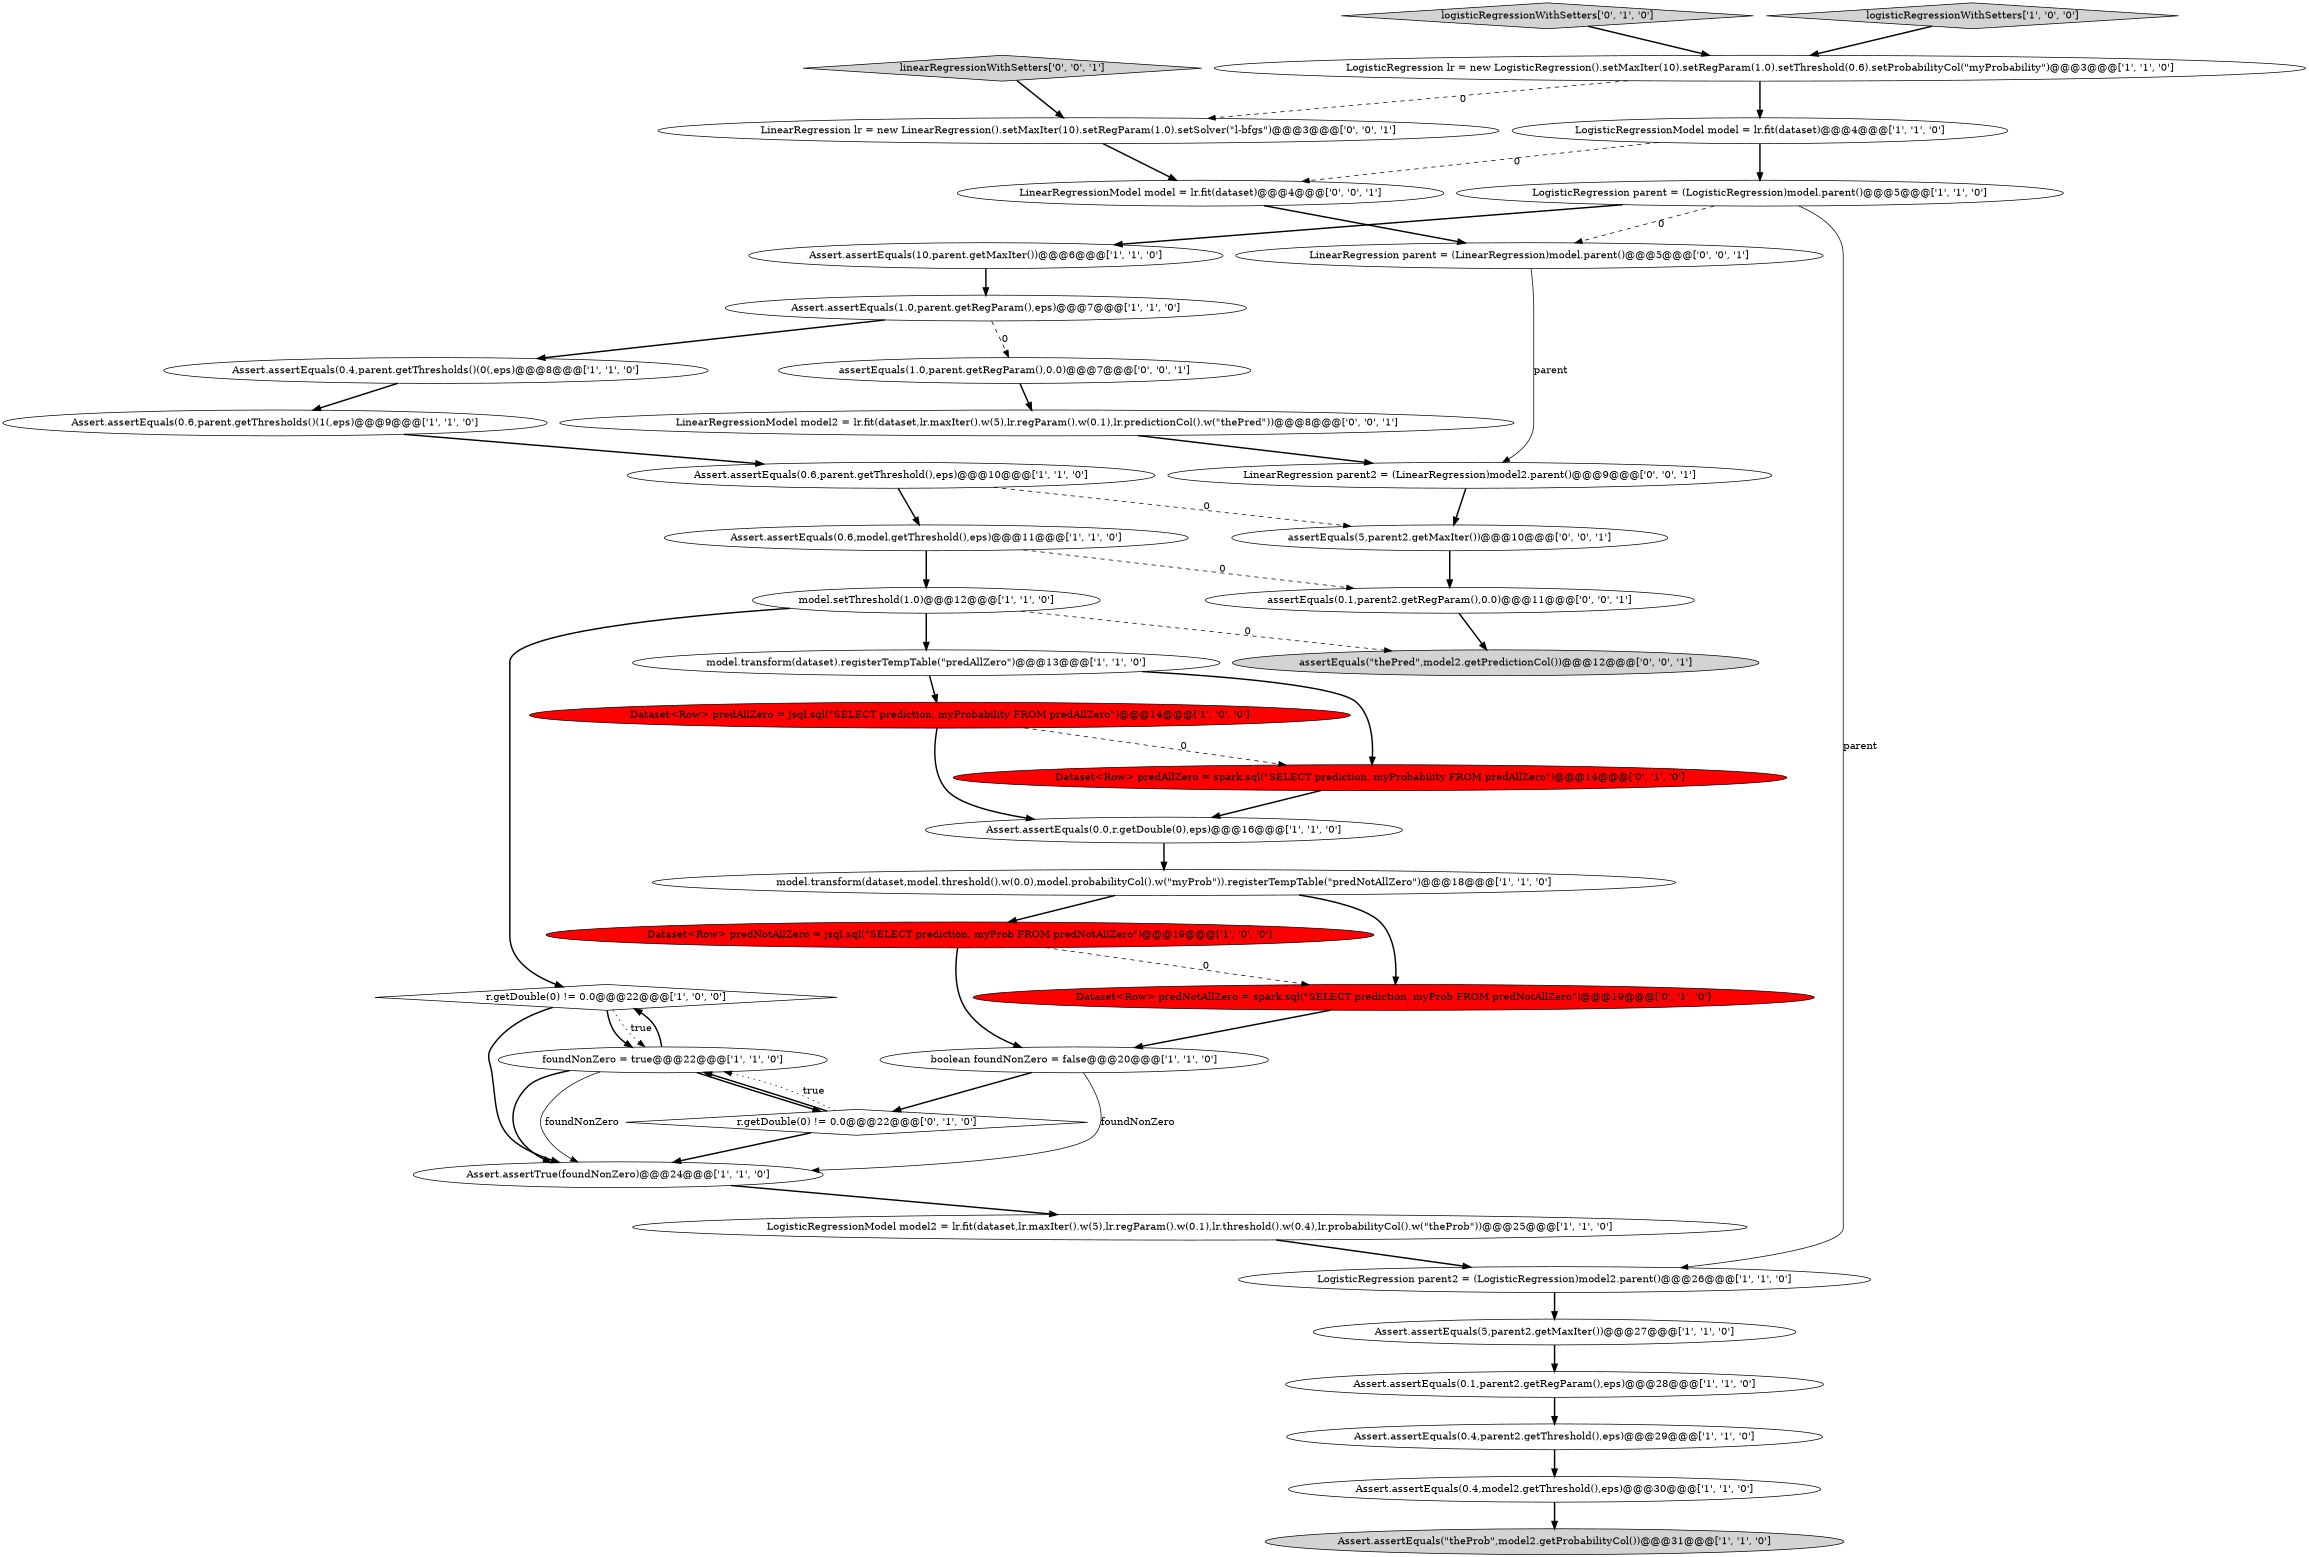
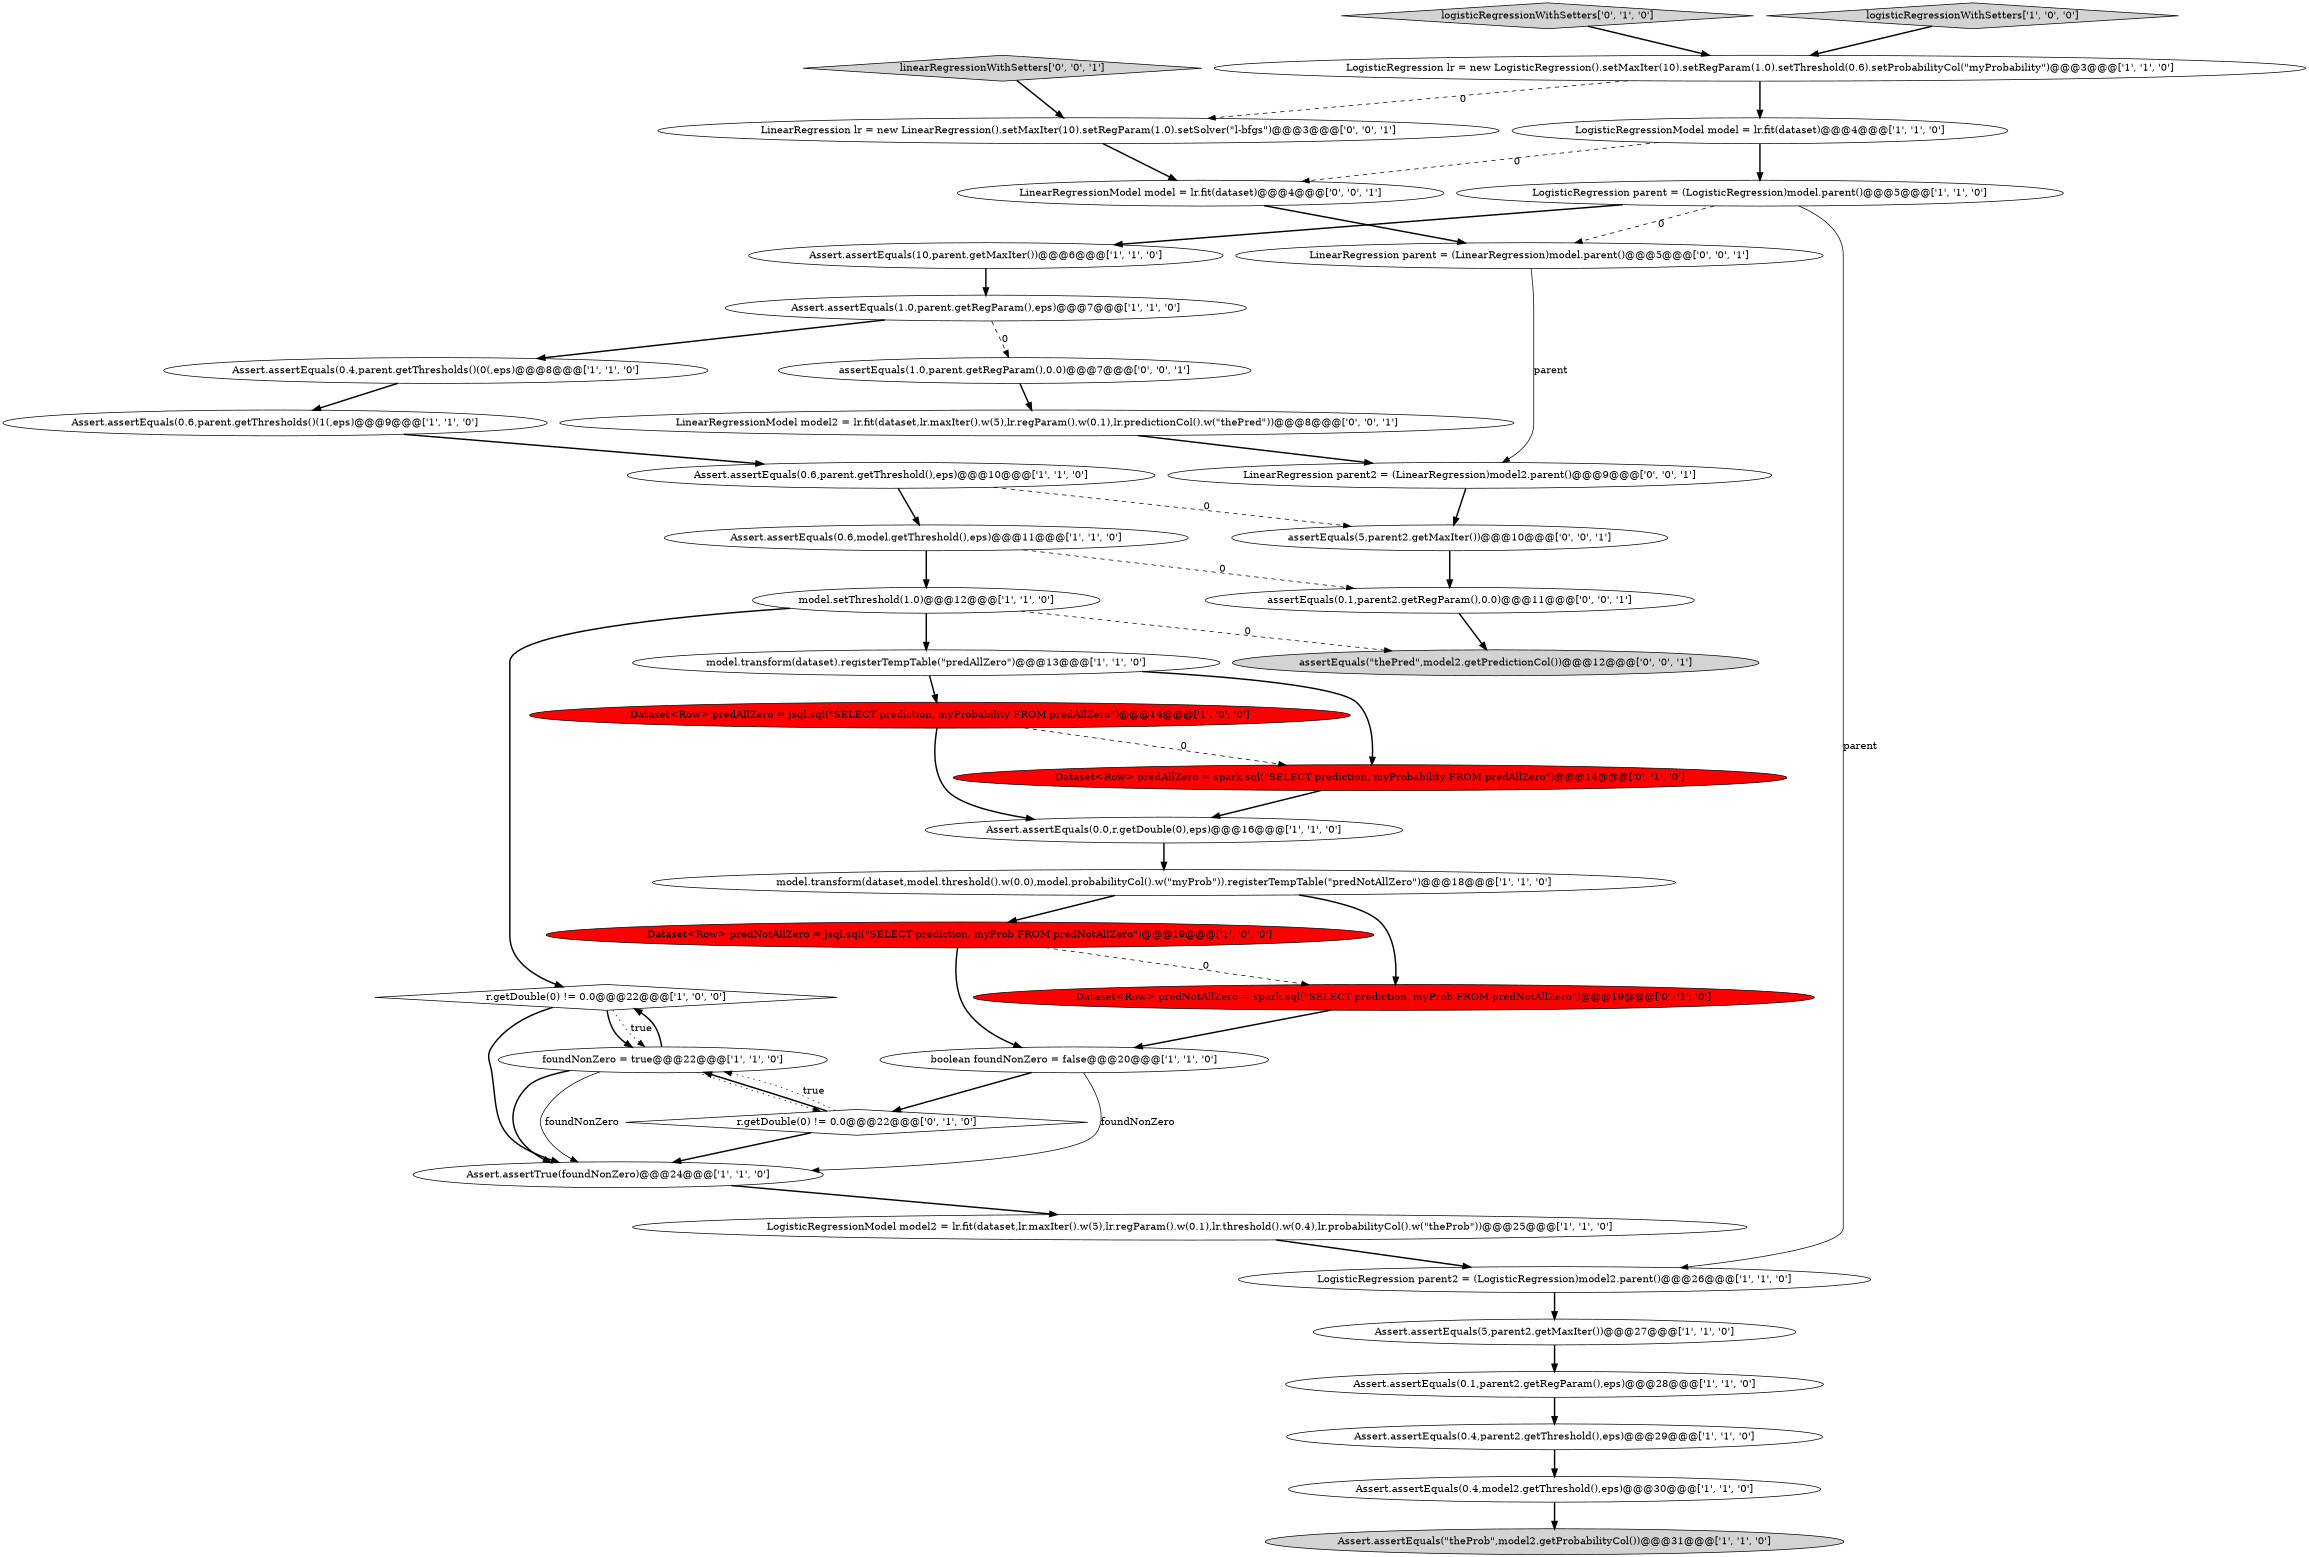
edge "foundNonZero = true@@@22@@@['1', '1', '0']" -> "r.getDouble(0) != 0.0@@@22@@@['0', '1', '0']": style bold -> dotted
